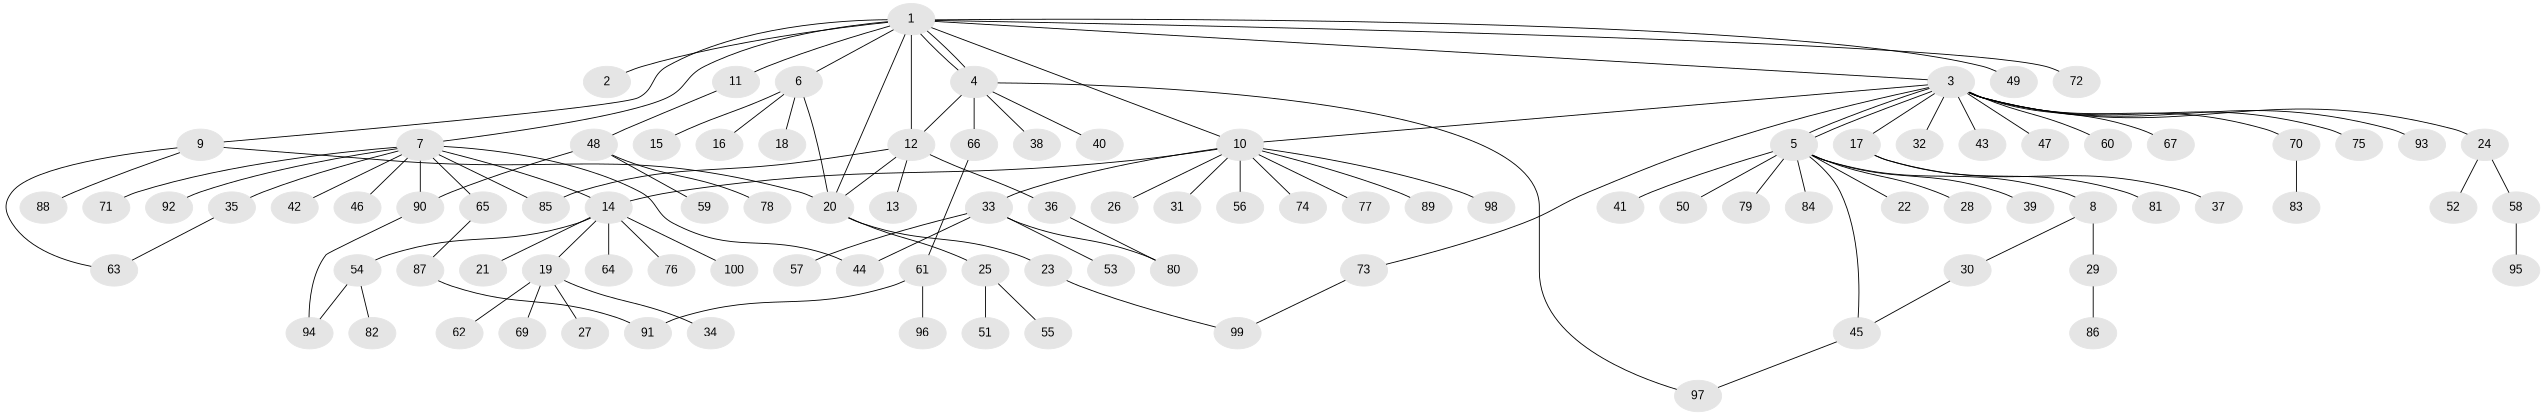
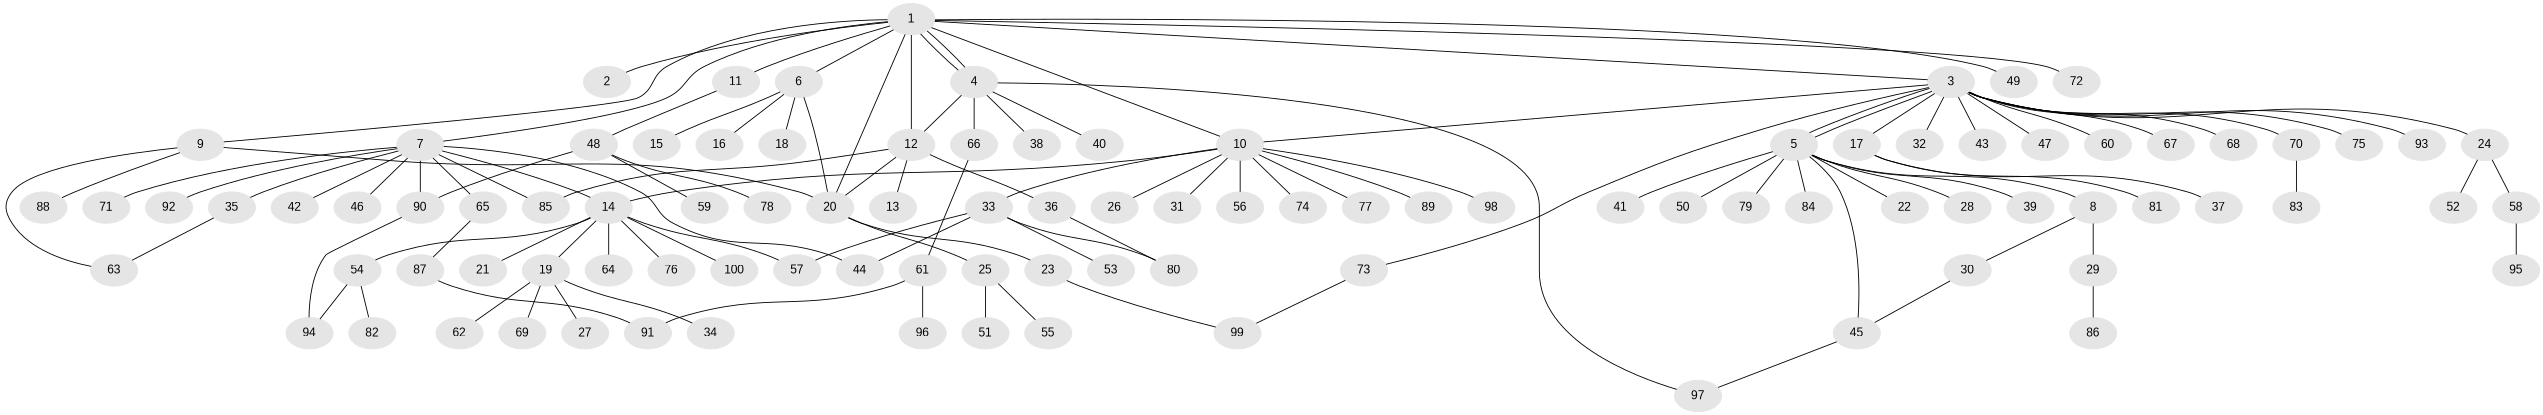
node "68": added
edge "14" -- "57": added
